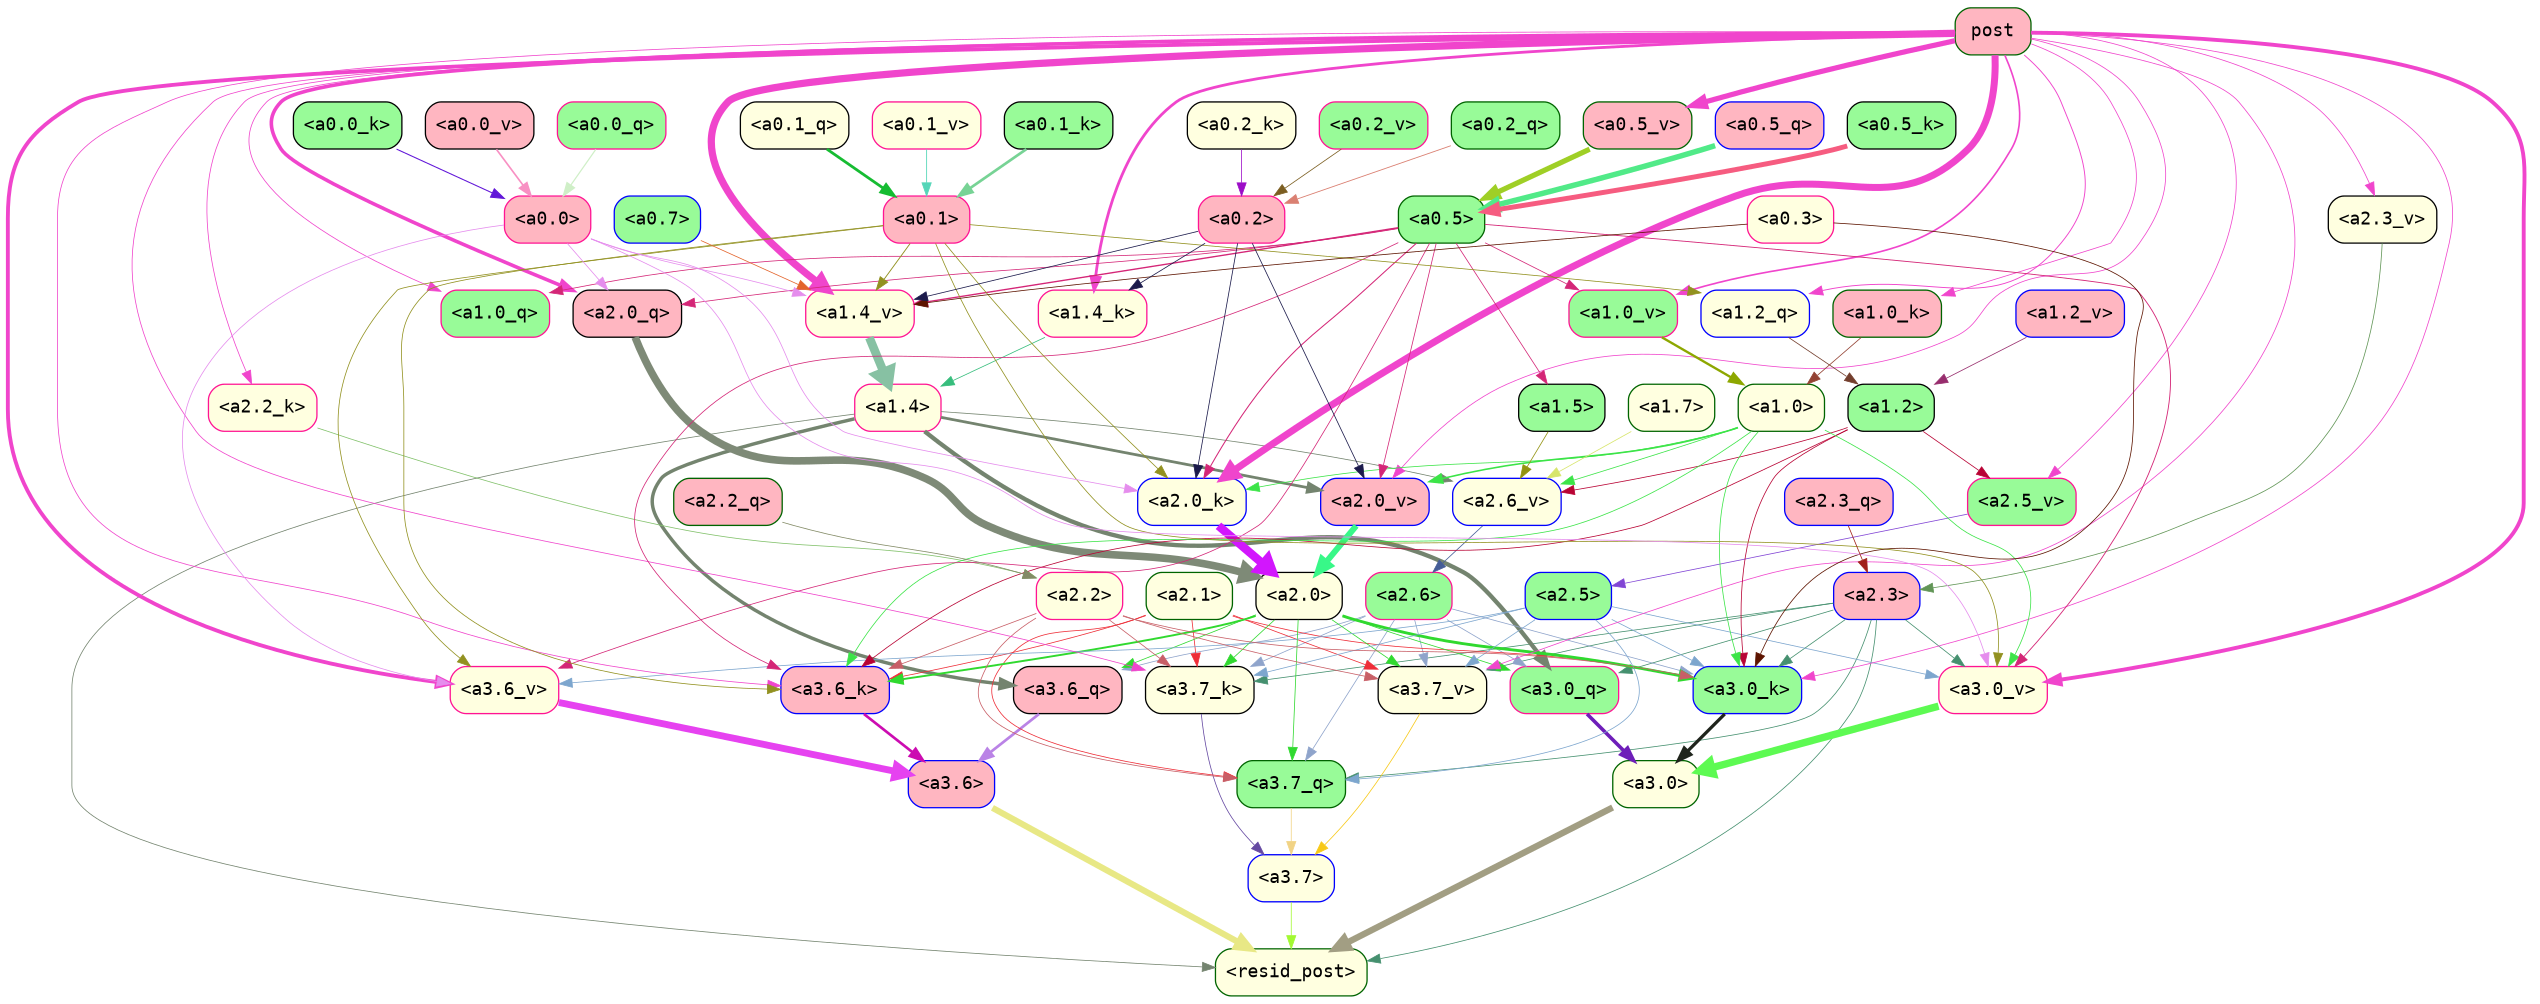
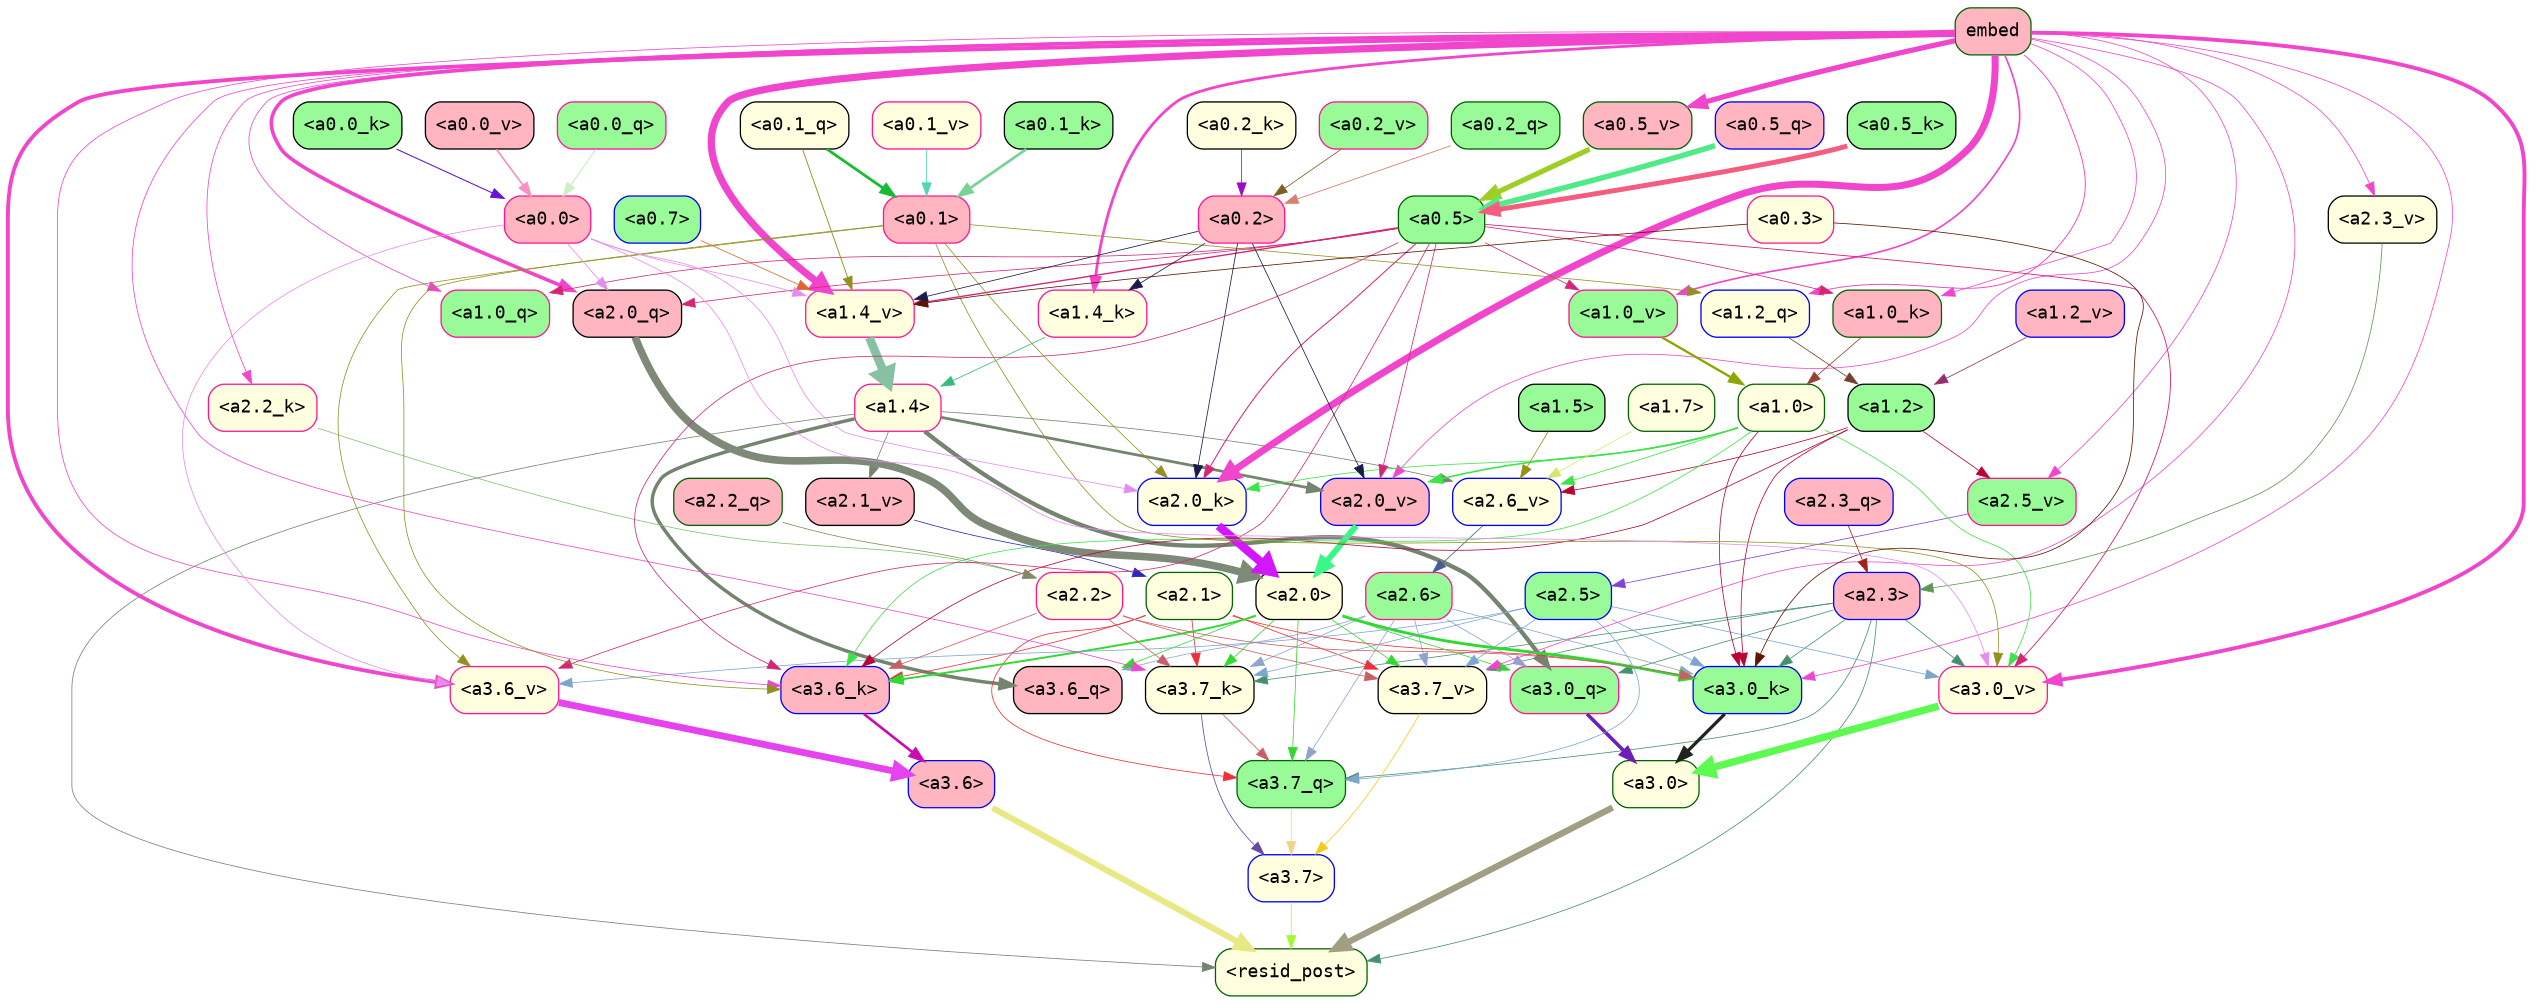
node "post": label "post" -> "embed"
edge "<a0.1>" -> "<a1.4_v>": now "<a0.1_q>" -> "<a1.4_v>"
edge "<a0.5>" -> "<a1.5>": now "<a0.5>" -> "<a1.0_k>"
node "<a2.1_v>": added
edge "<a1.0>" -> "<a3.0_k>": color #3ce448 -> #b80334
edge "<a2.2>" -> "<a3.7_q>": now "<a3.7_k>" -> "<a3.7_q>"
edge "<a3.6_q>" -> "<a3.6>": removed
